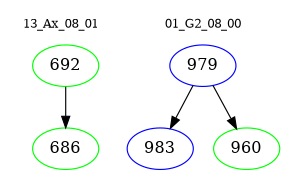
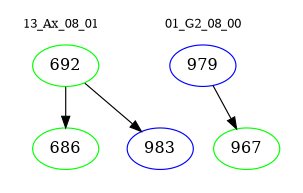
edge "979" -> "983": now "692" -> "983"
node "960": label "960" -> "967"
